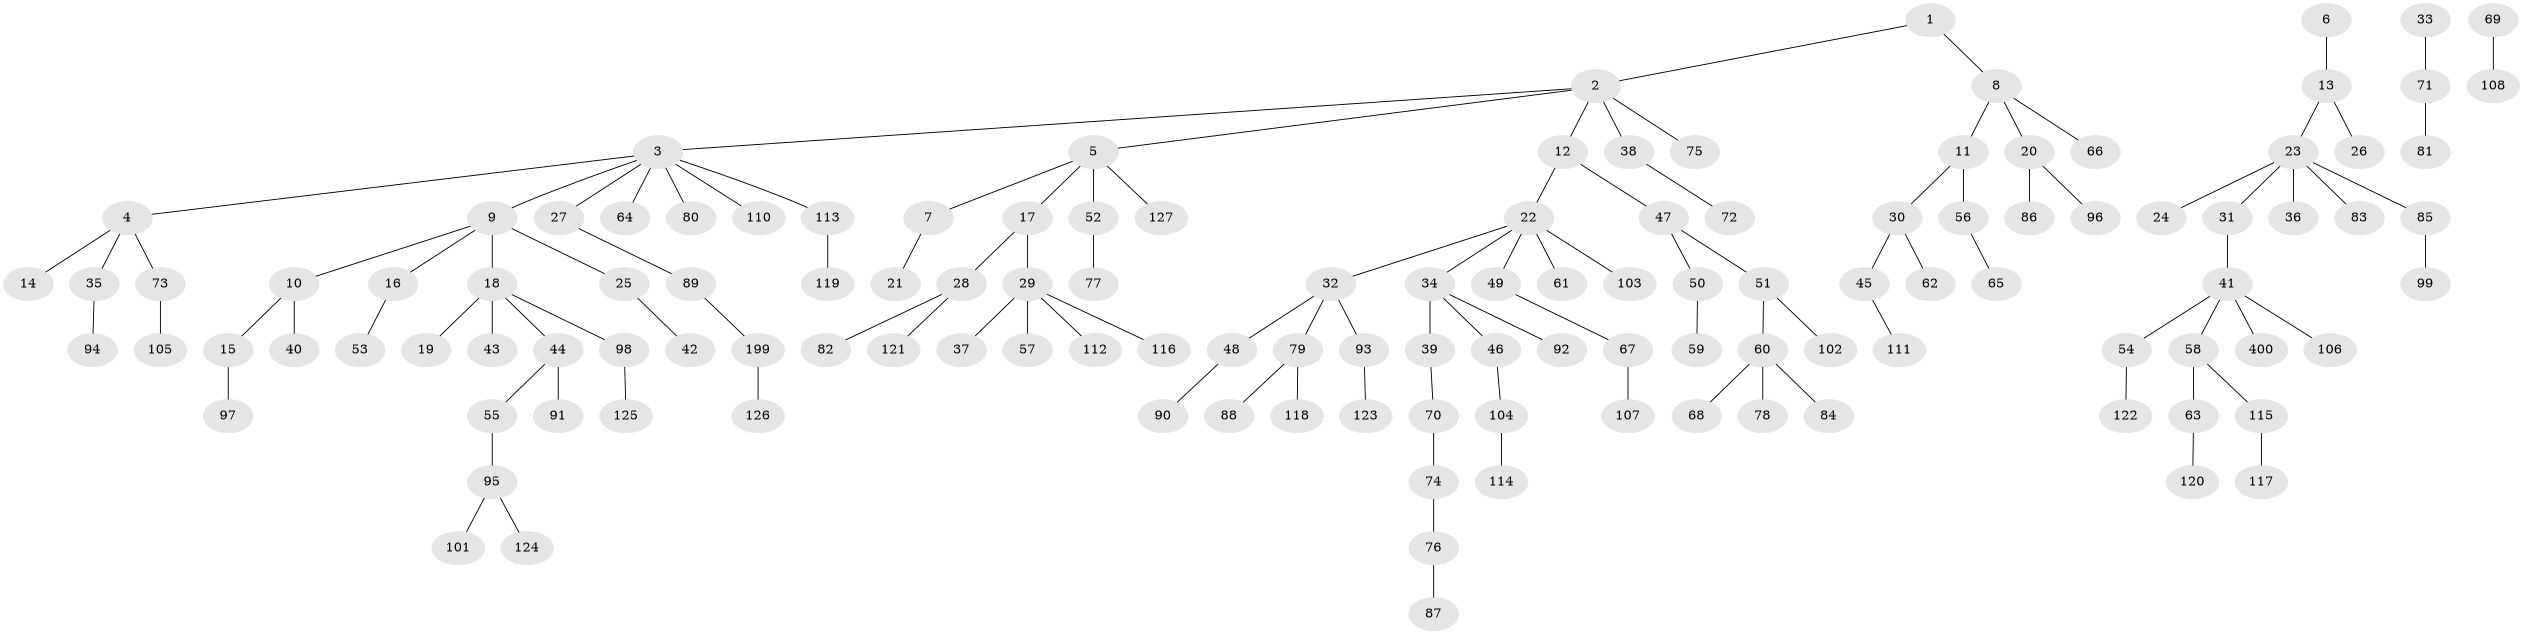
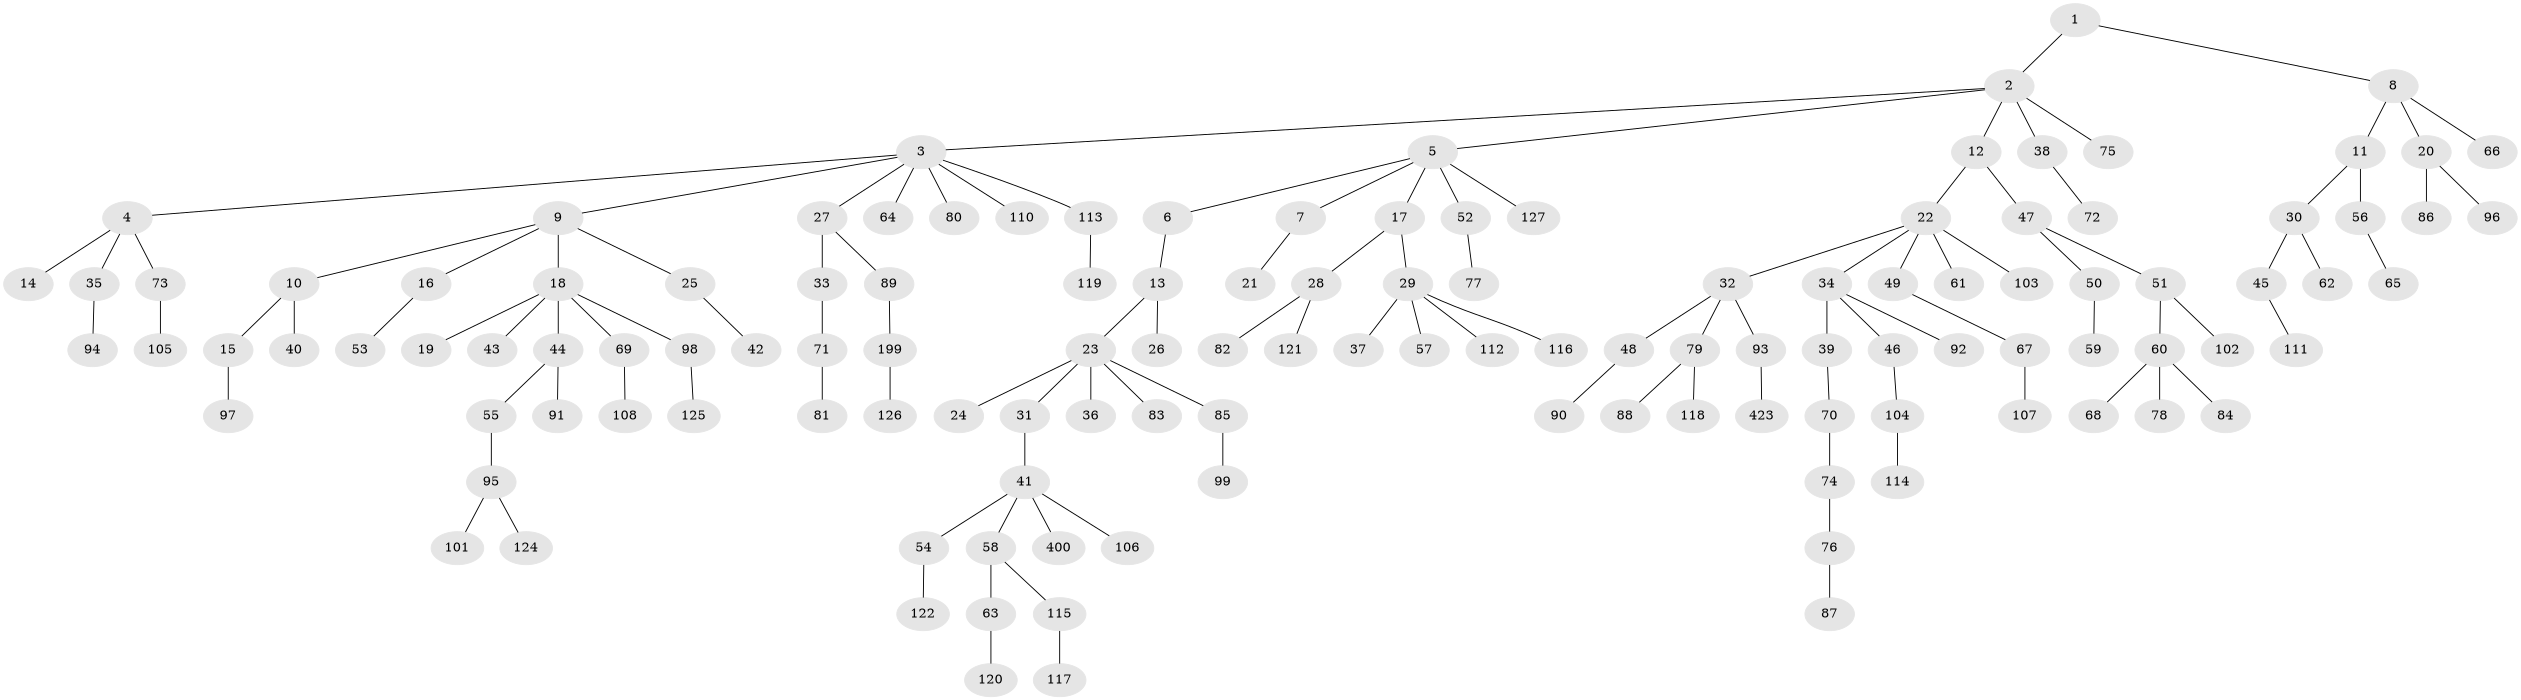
edge "5" -- "6": added
edge "27" -- "33": added
edge "18" -- "69": added
node "123": label "123" -> "423"
